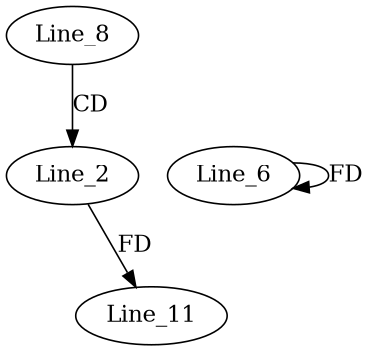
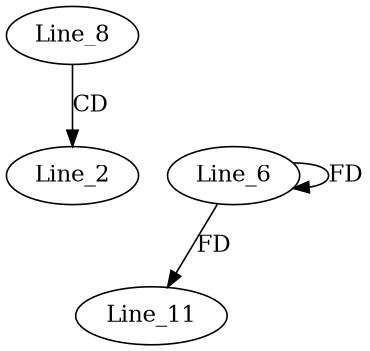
edge "Line_2" -> "Line_11": now "Line_6" -> "Line_11"
